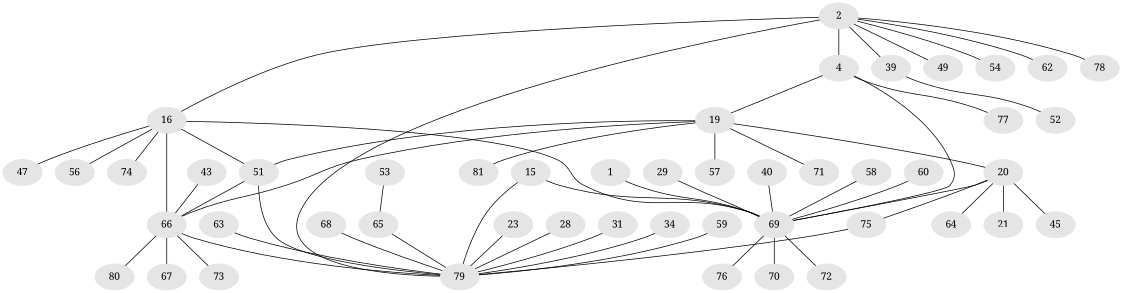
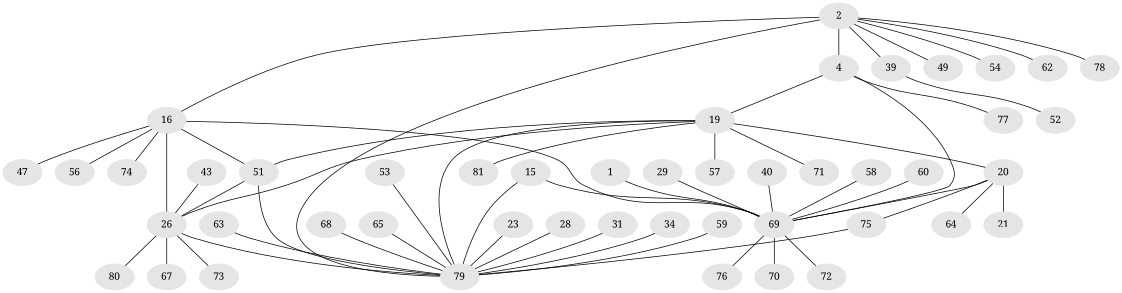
edge "19" -- "79": added
edge "53" -- "65": now "53" -- "79"
node "66": label "66" -> "26"
node "45": removed
